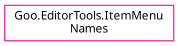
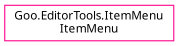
node "Goo.EditorTools.ItemMenu Names": label "Goo.EditorTools.ItemMenu Names" -> "Goo.EditorTools.ItemMenu ItemMenu"
